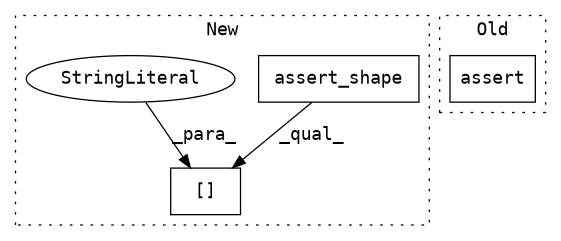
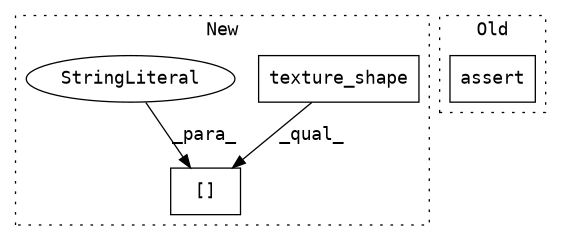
node "assert_shape": label "assert_shape" -> "texture_shape"
